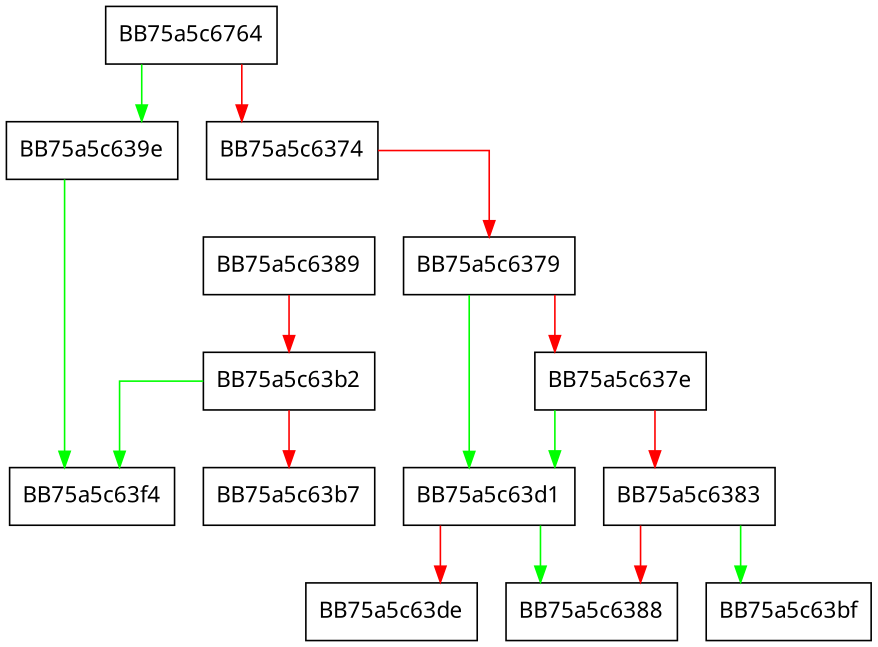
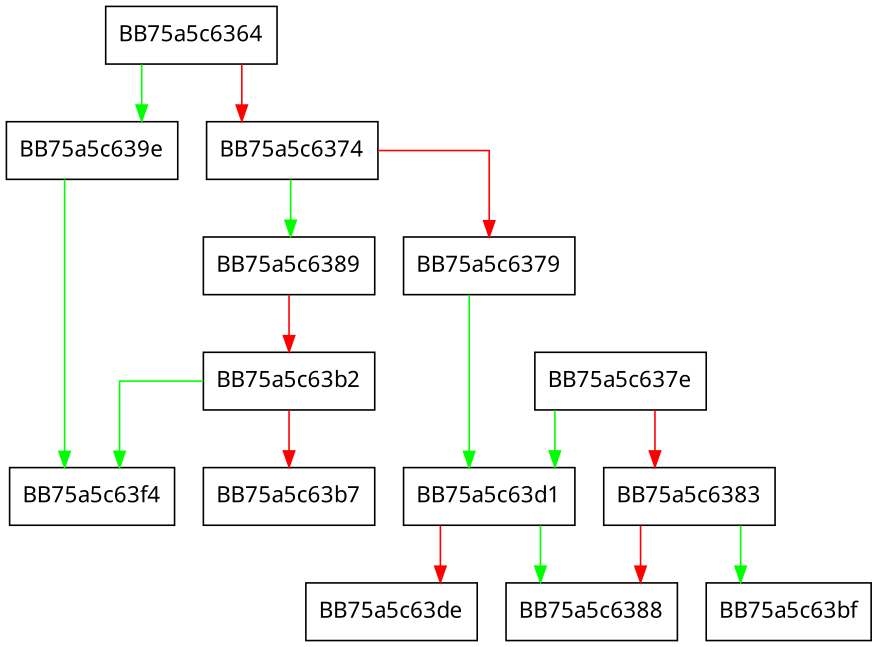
node "BB75a5c6764": label "BB75a5c6764" -> "BB75a5c6364"
edge "BB75a5c6374" -> "BB75a5c6389": added
edge "BB75a5c6379" -> "BB75a5c637e": removed
